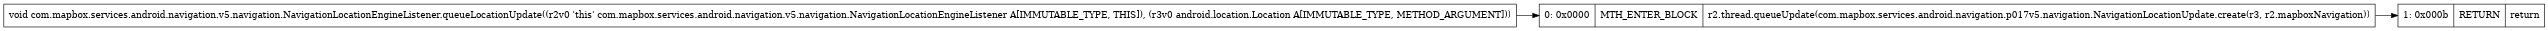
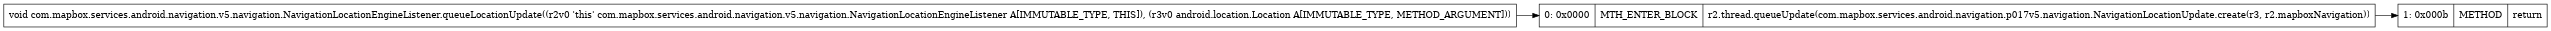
node "1: 0x000b": text "RETURN" -> "METHOD"
